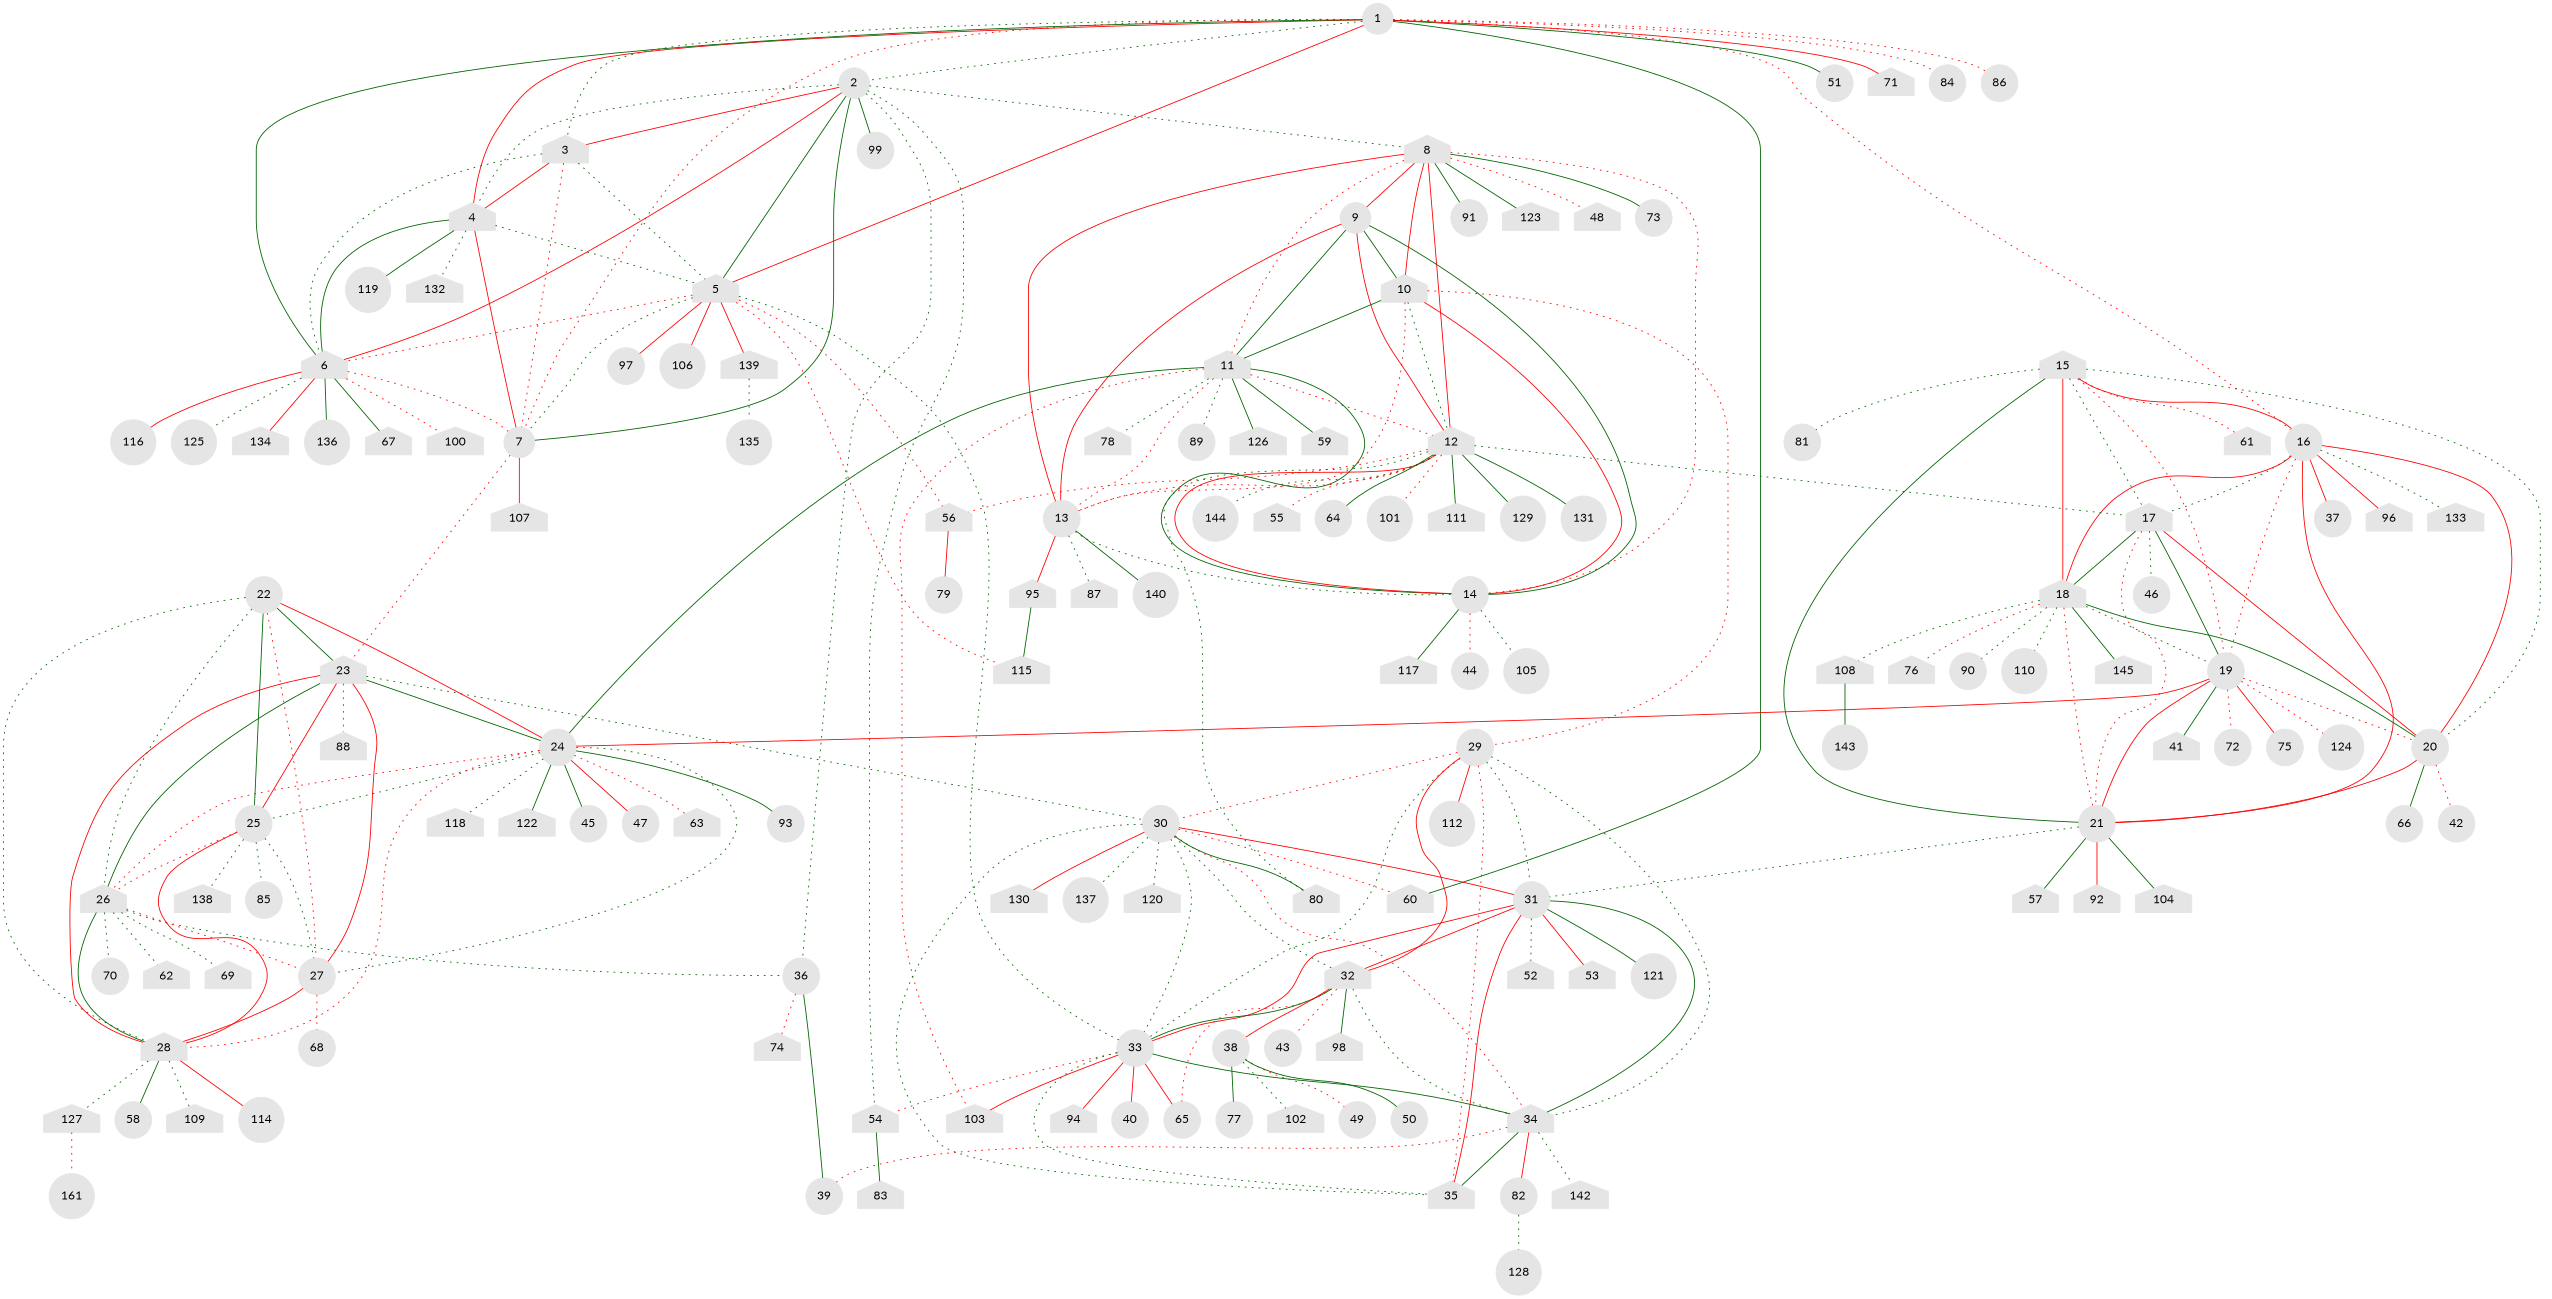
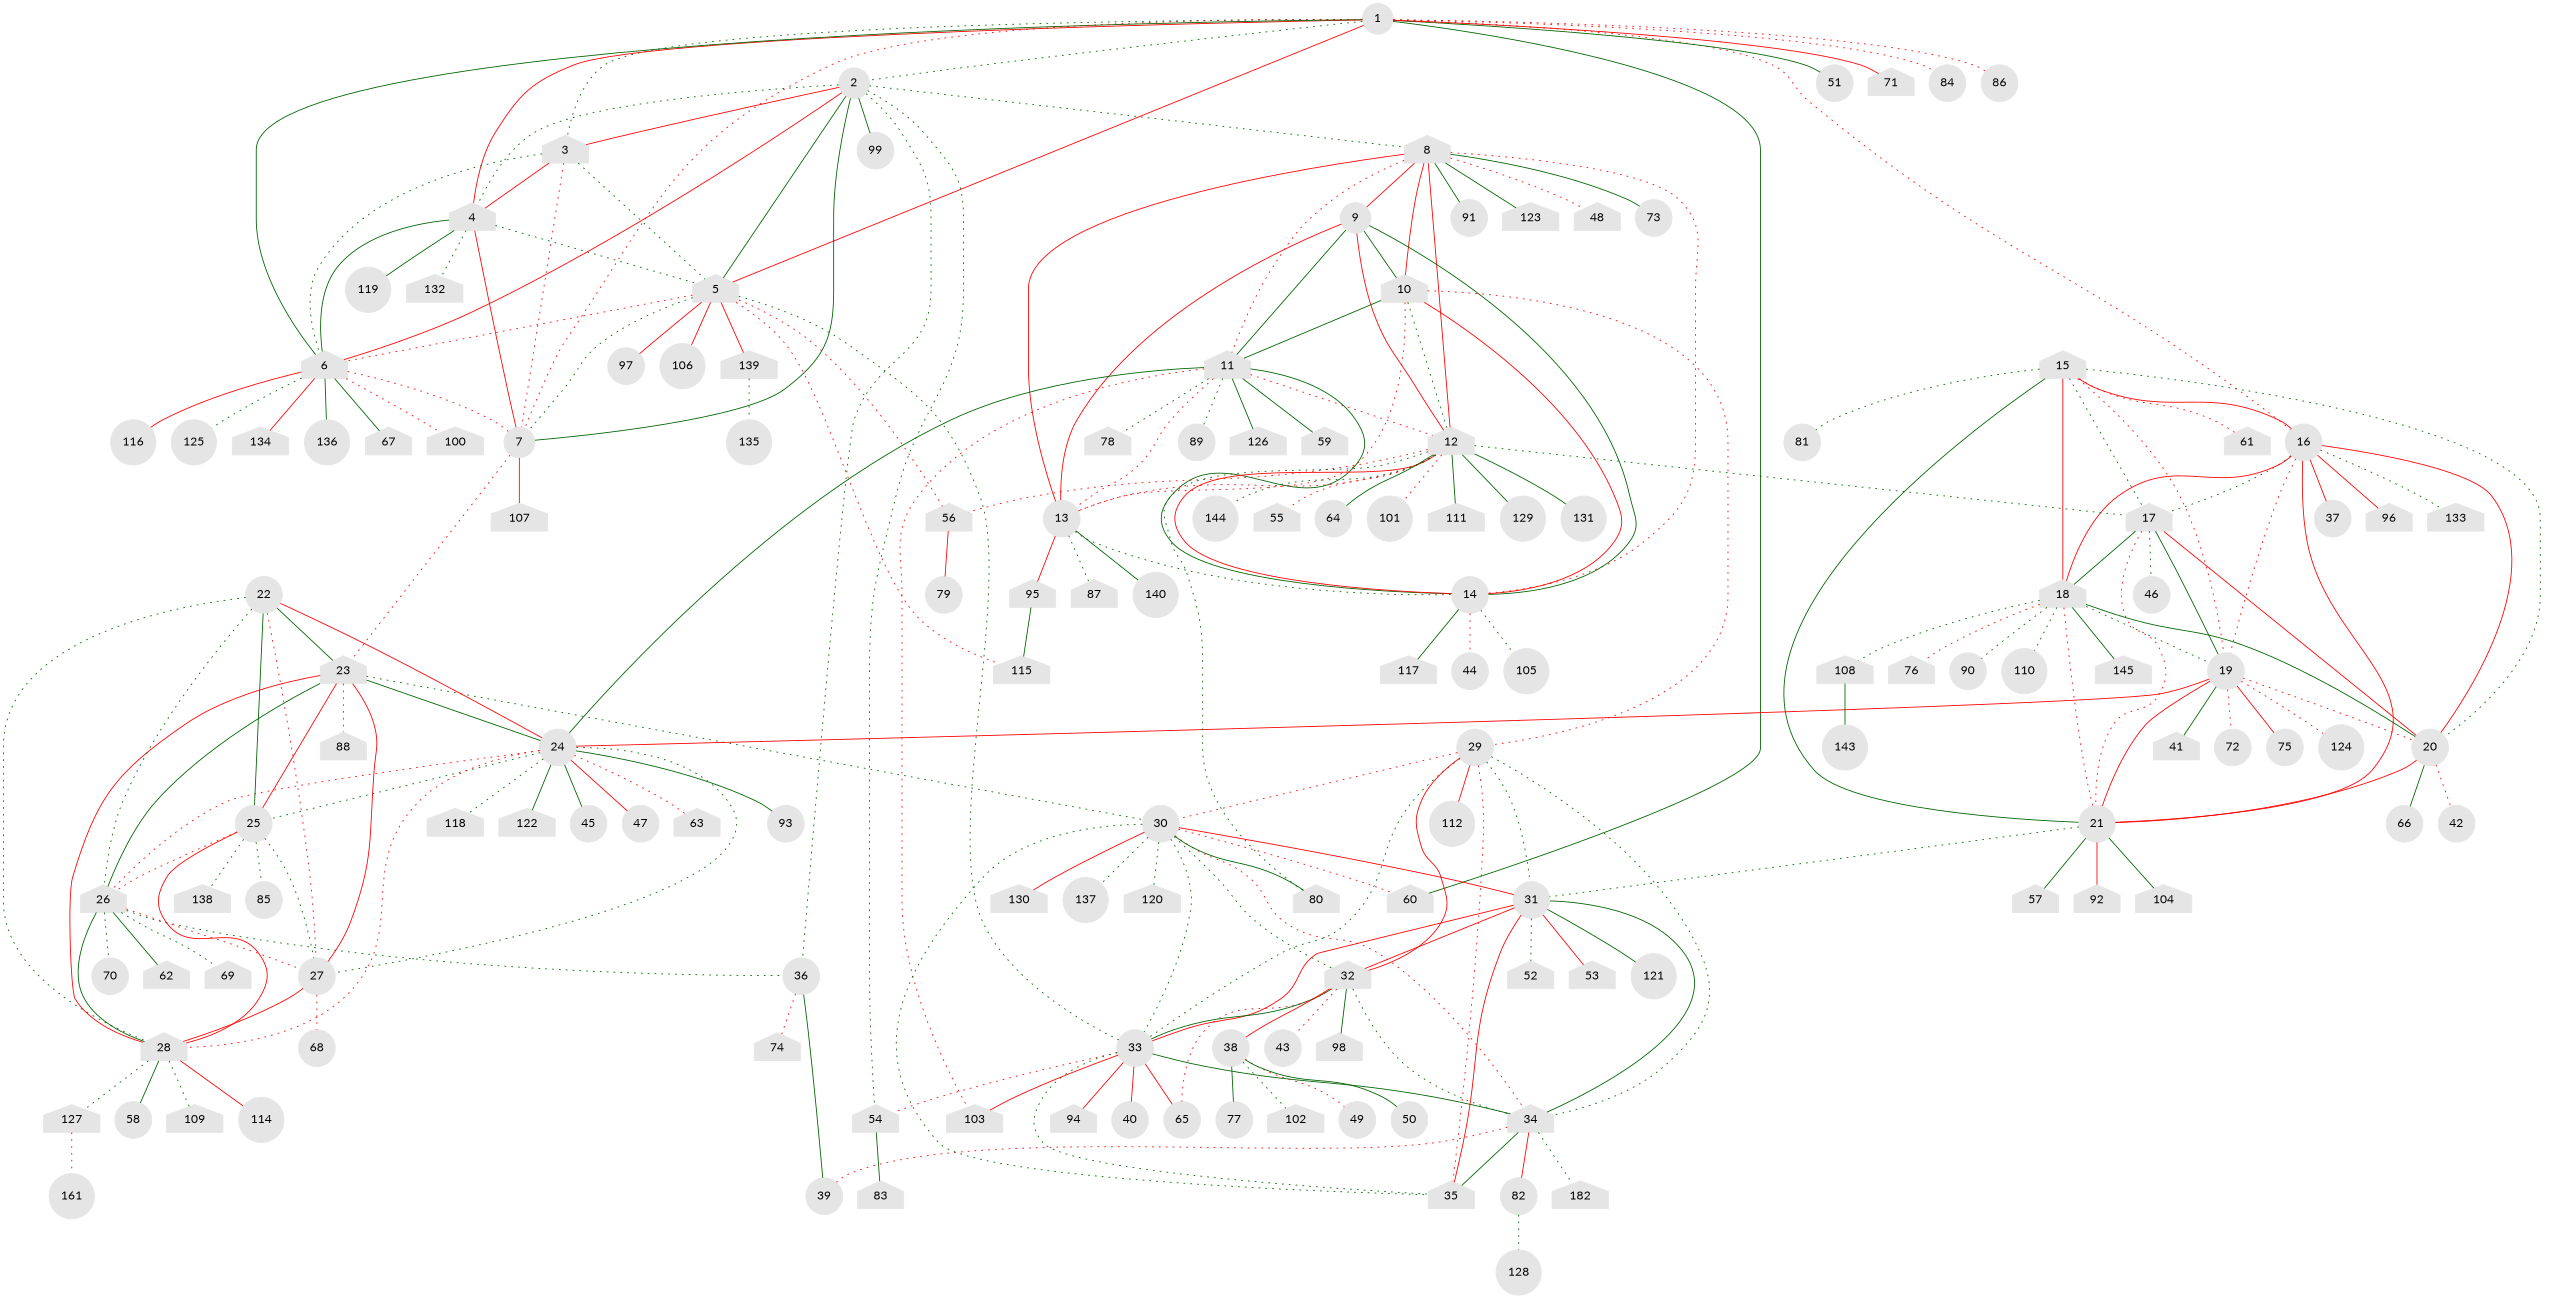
edge "26" -- "62": style dotted -> solid
node "142": label "142" -> "182"
